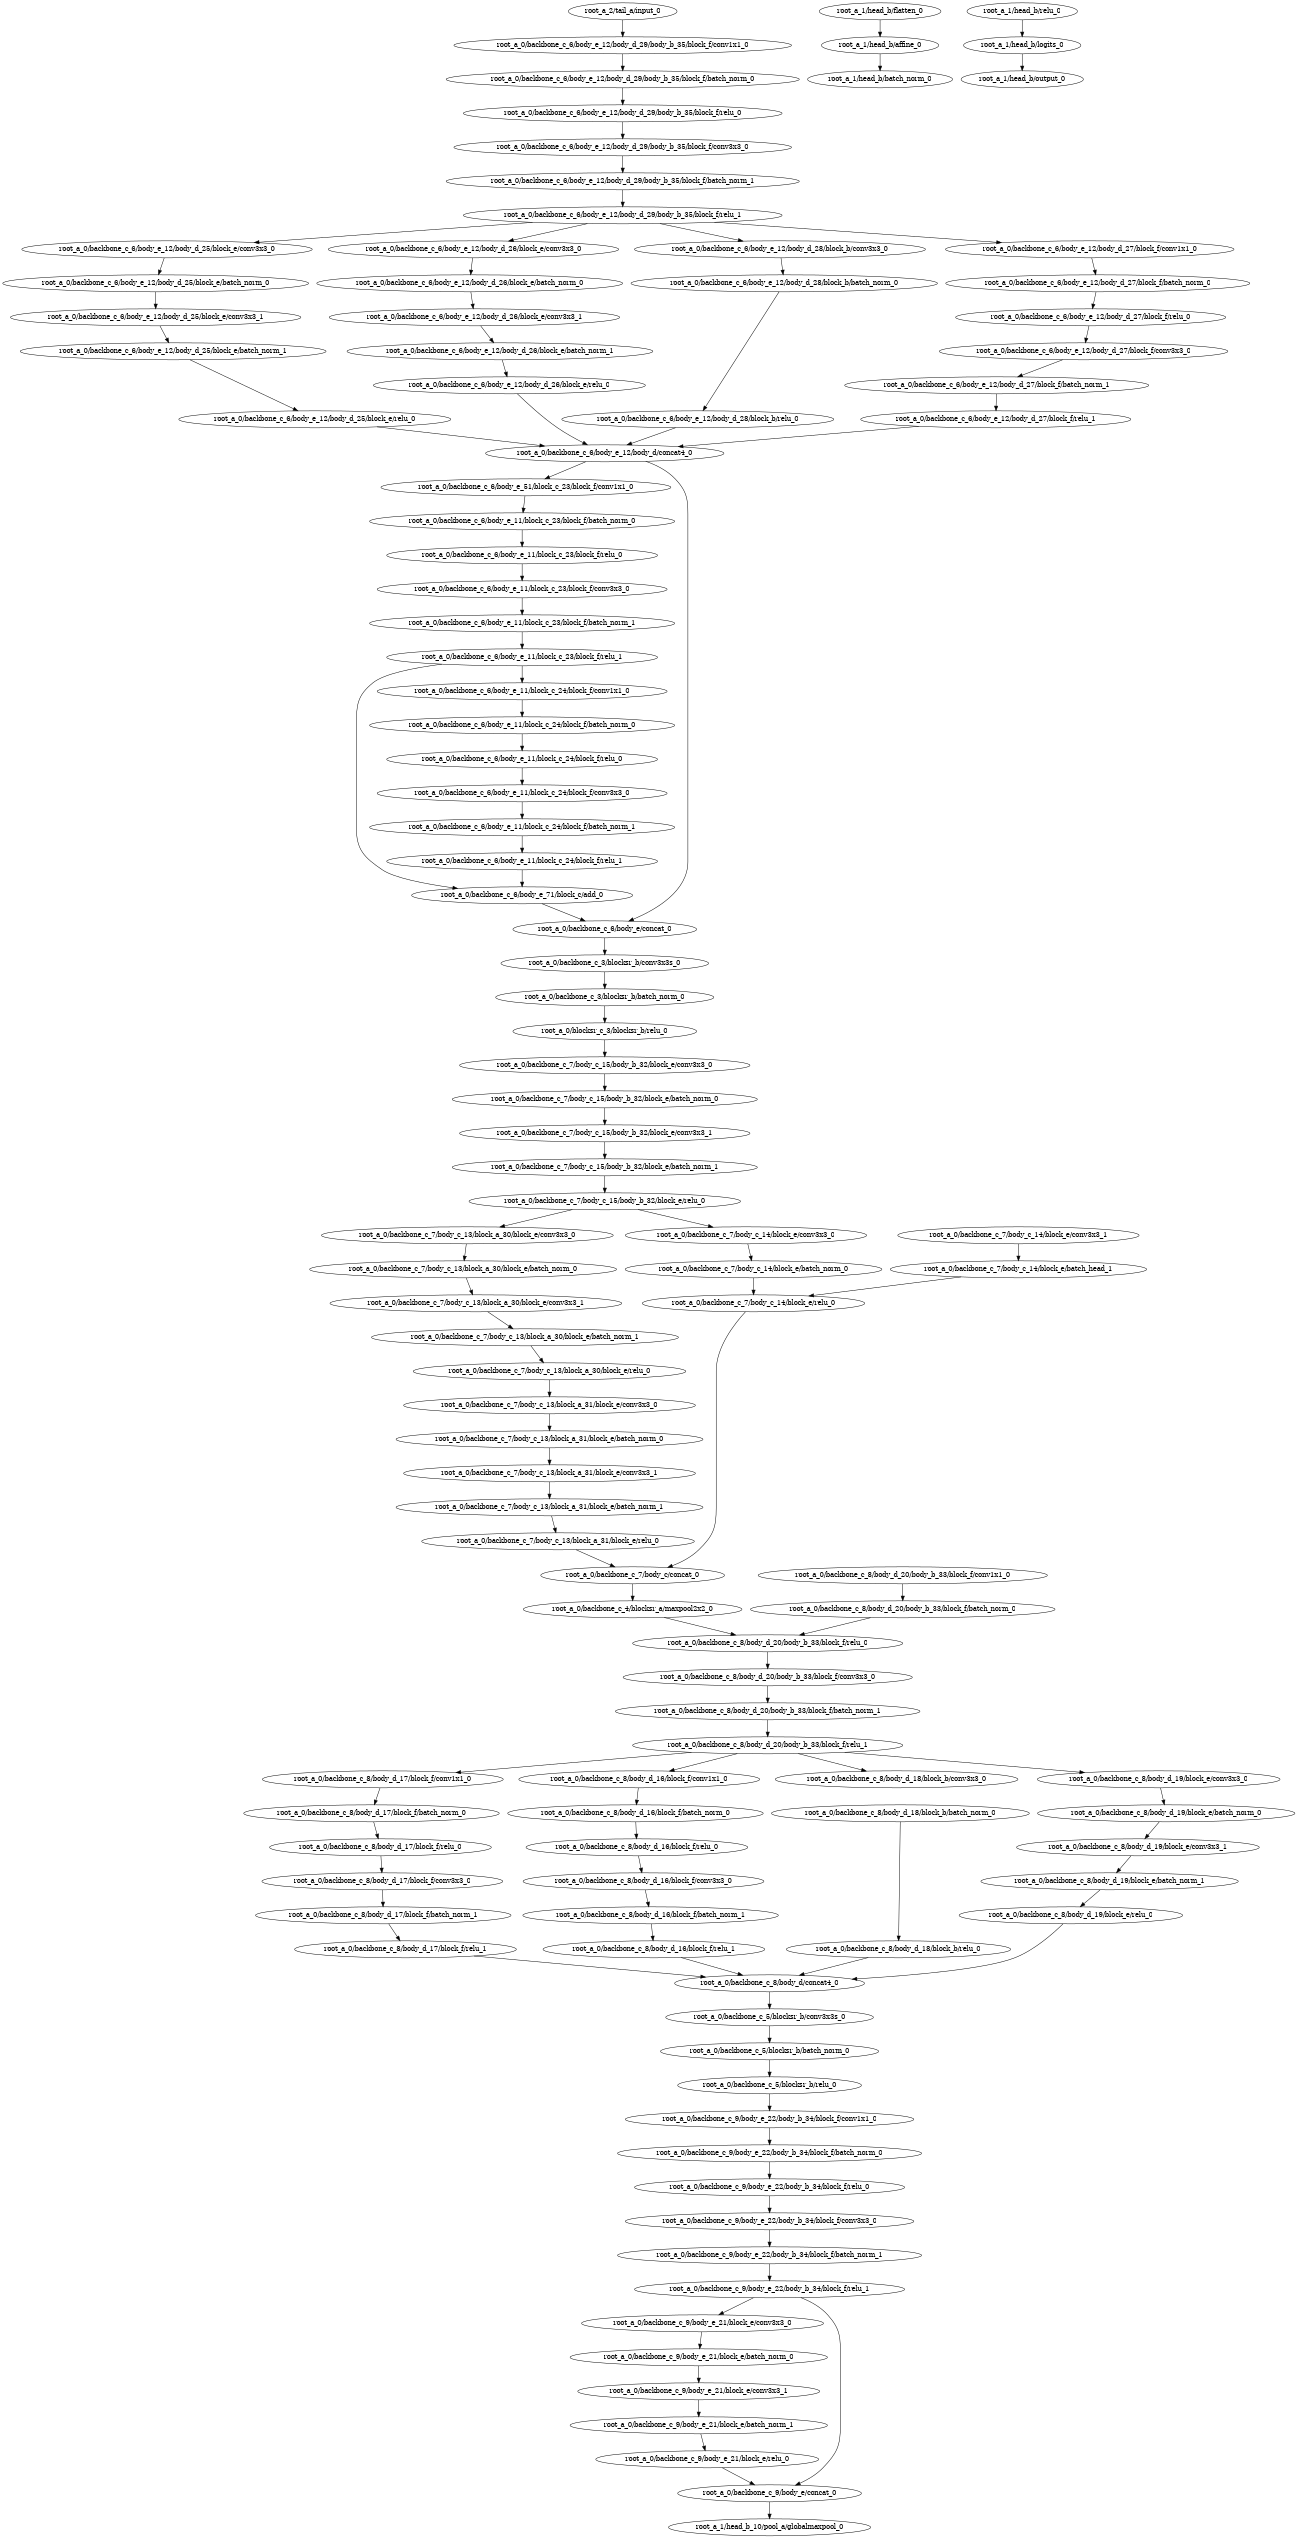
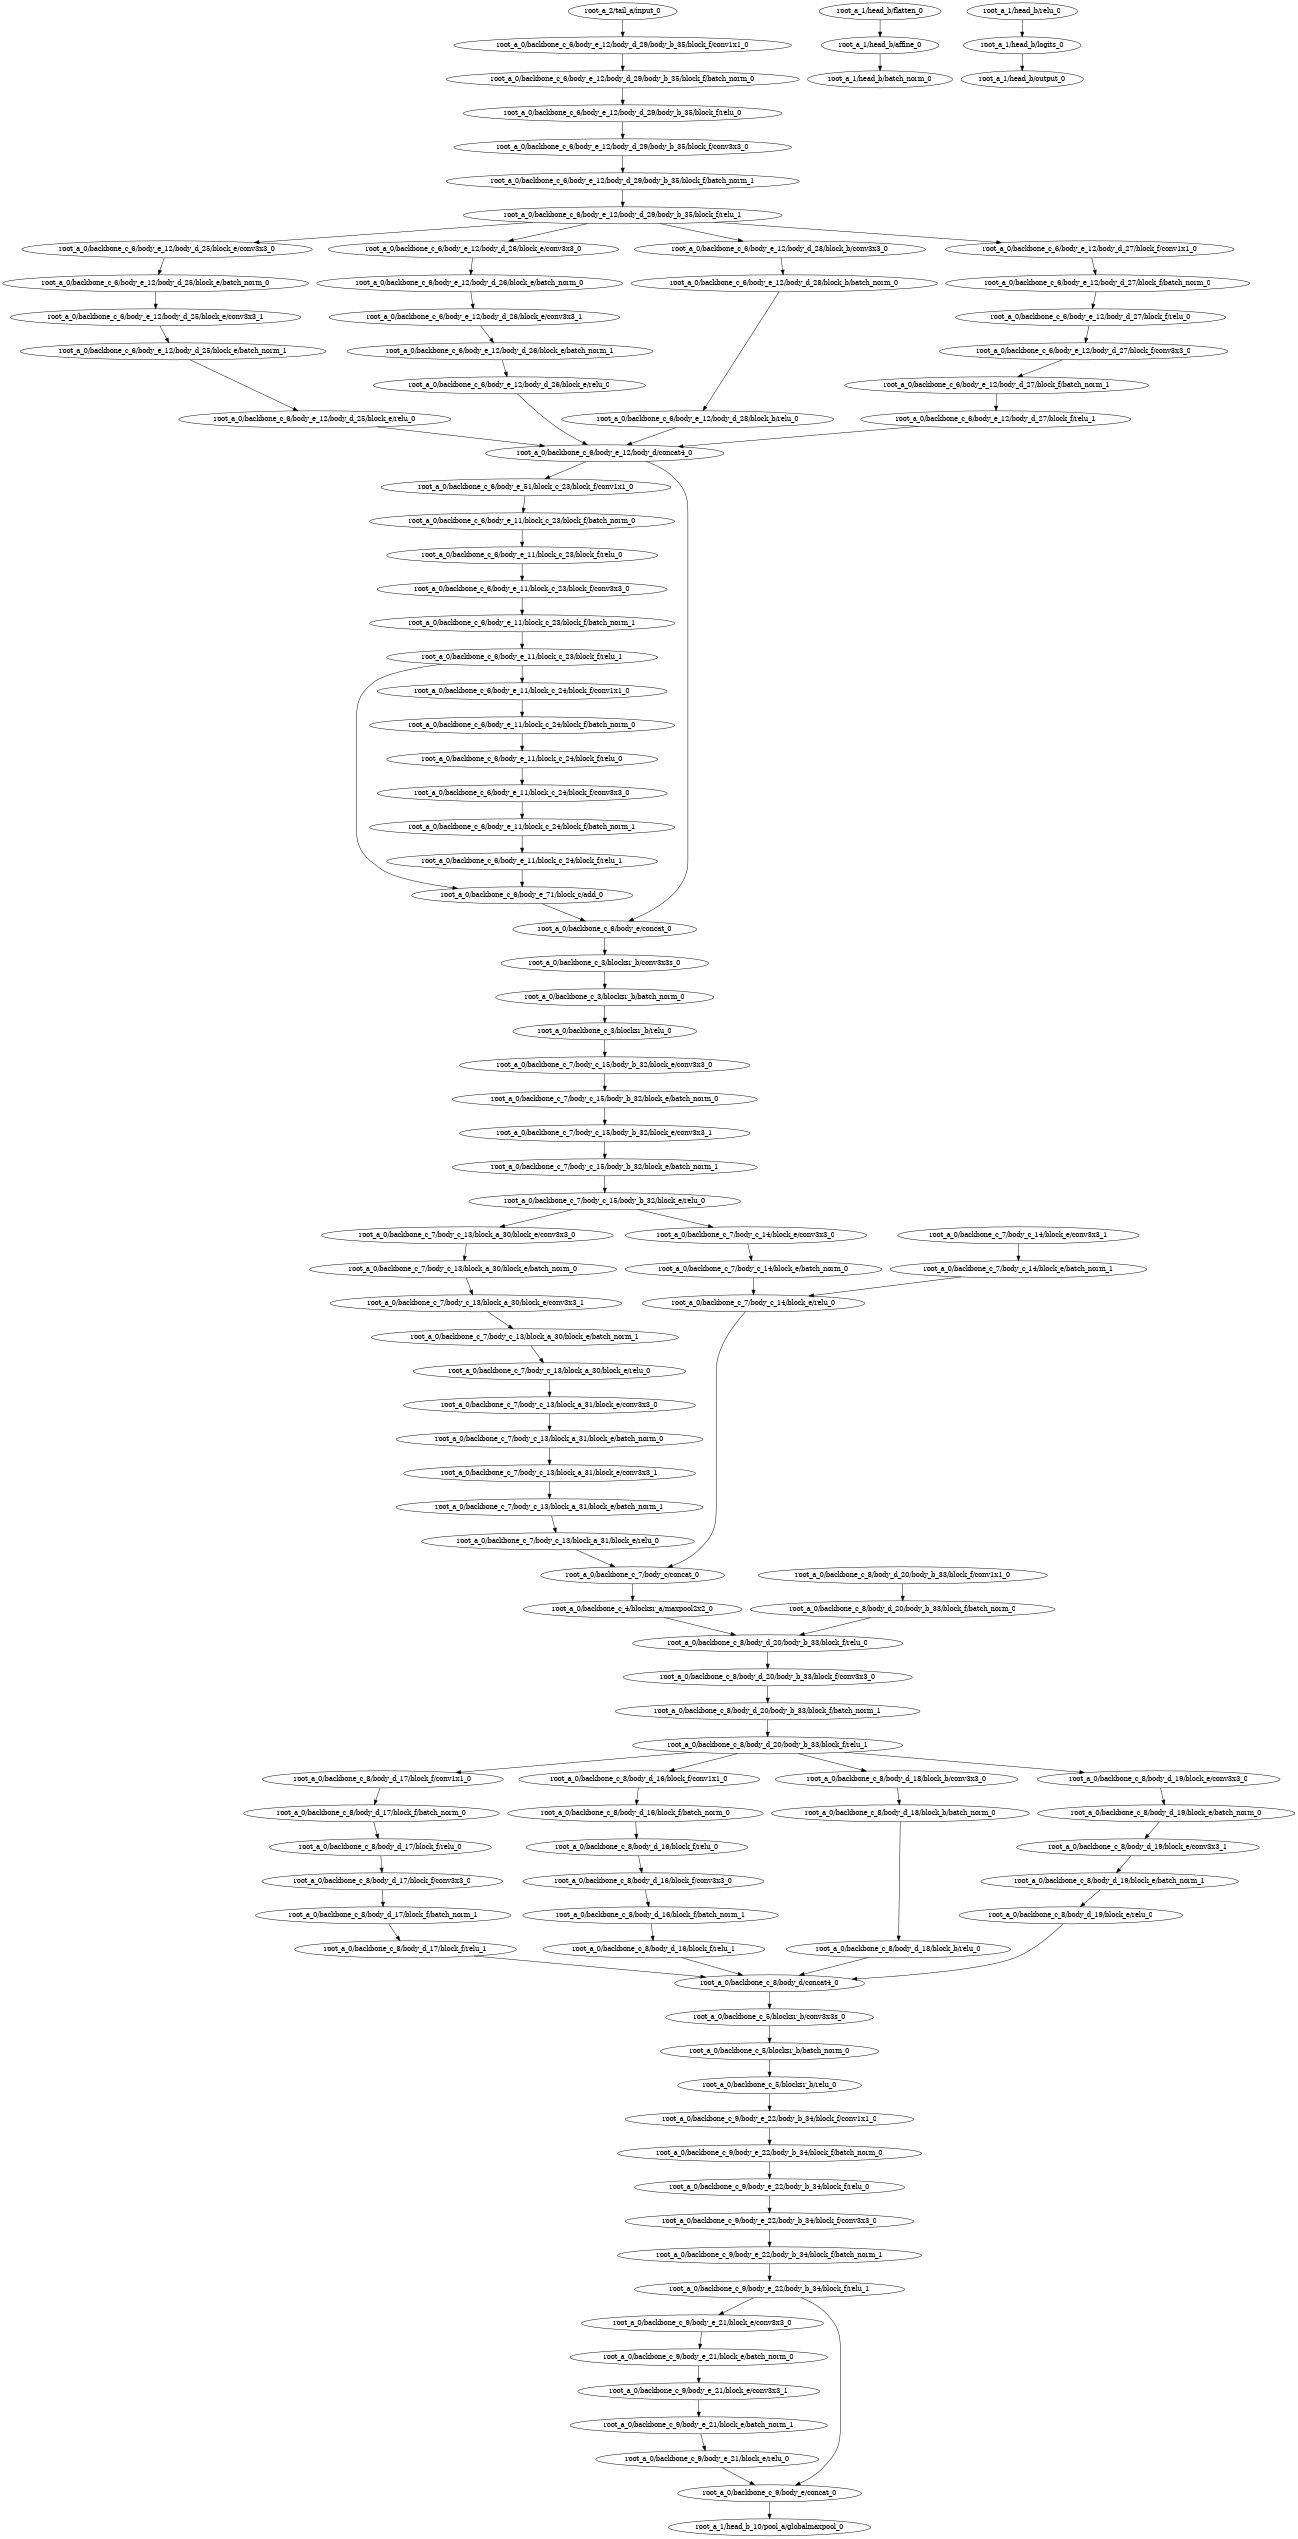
node "root_a_0/blocksr_c_3/blocksr_b/relu_0": label "root_a_0/blocksr_c_3/blocksr_b/relu_0" -> "root_a_0/backbone_c_3/blocksr_b/relu_0"
node "root_a_0/backbone_c_7/body_c_14/block_e/batch_head_1": label "root_a_0/backbone_c_7/body_c_14/block_e/batch_head_1" -> "root_a_0/backbone_c_7/body_c_14/block_e/batch_norm_1"
edge "root_a_0/backbone_c_8/body_d_18/block_b/conv3x3_0" -> "root_a_0/backbone_c_8/body_d_18/block_b/batch_norm_0": added
